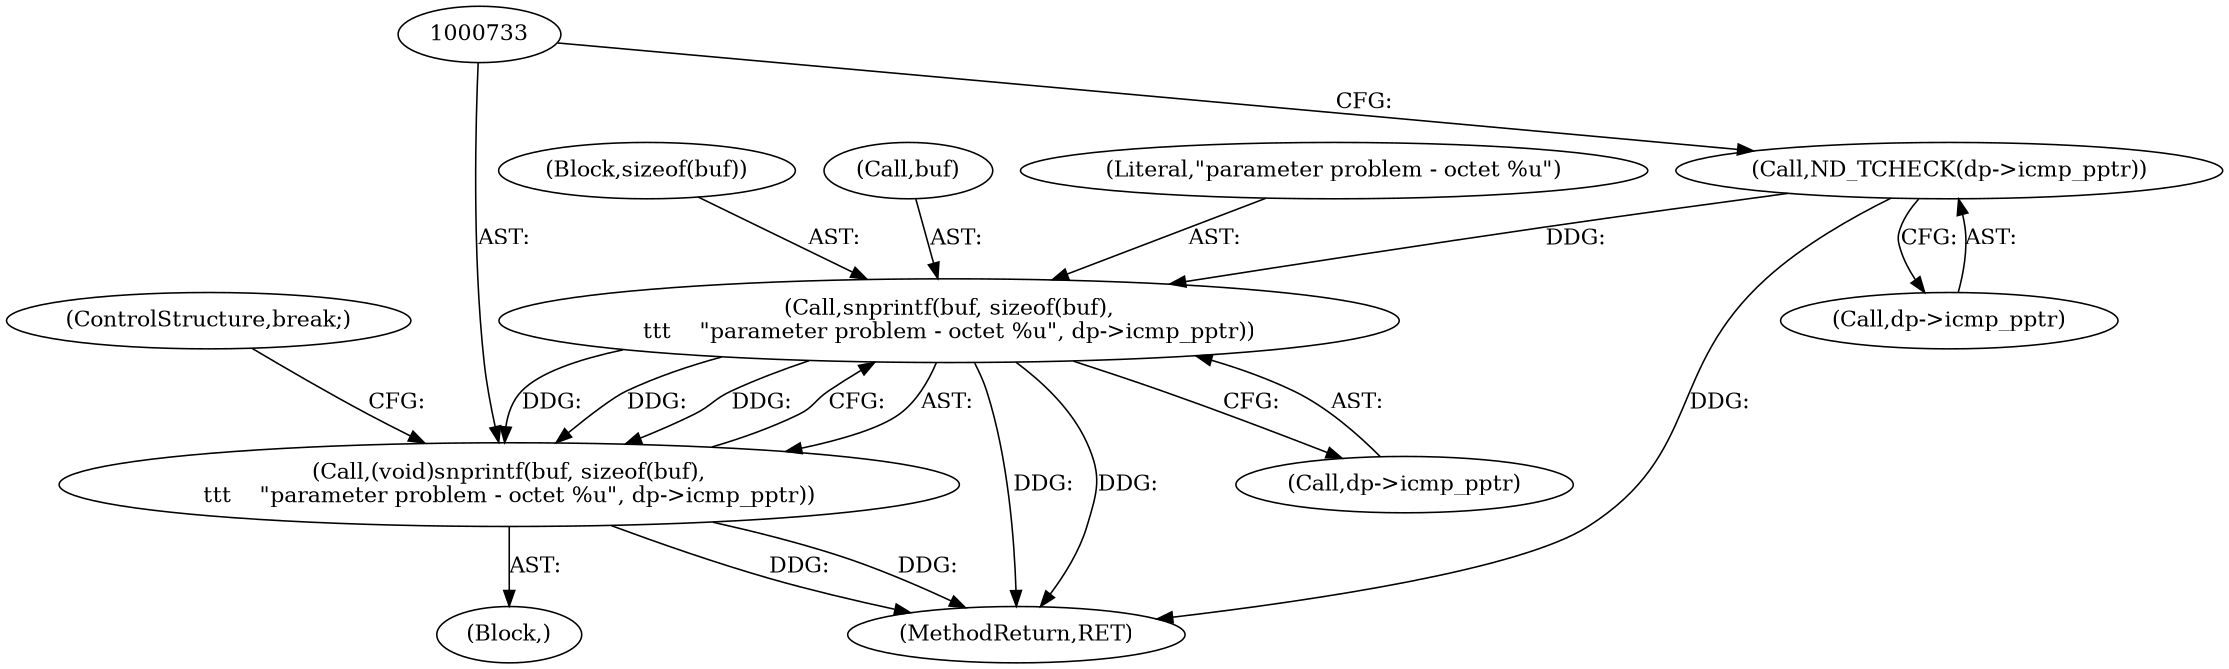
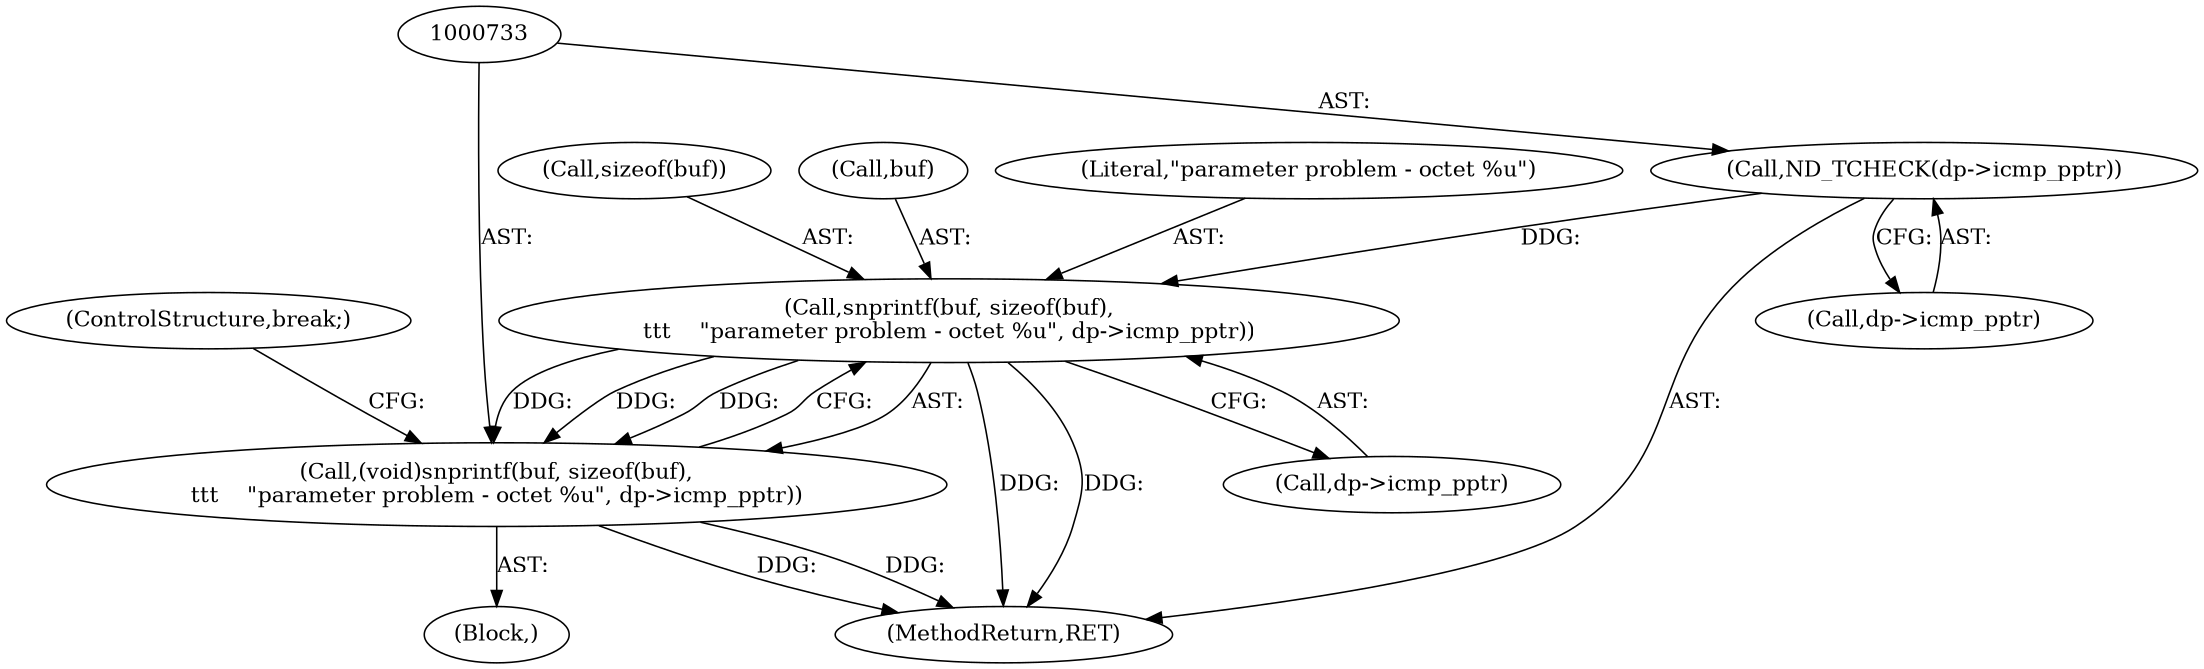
edge "1000733" -> "(Call,ND_TCHECK(dp->icmp_pptr))": label "CFG: " -> "AST: "
node "(Block,sizeof(buf))": label "(Block,sizeof(buf))" -> "(Call,sizeof(buf))"
edge "(Call,ND_TCHECK(dp->icmp_pptr))" -> "(MethodReturn,RET)": label "DDG: " -> "AST: "
